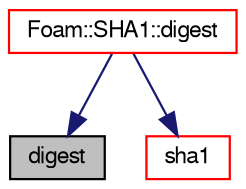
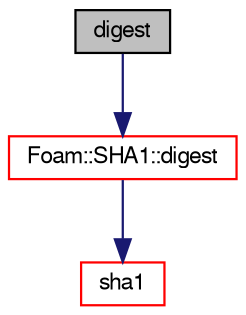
edge "Foam::SHA1::digest" -> "digest": reversed
